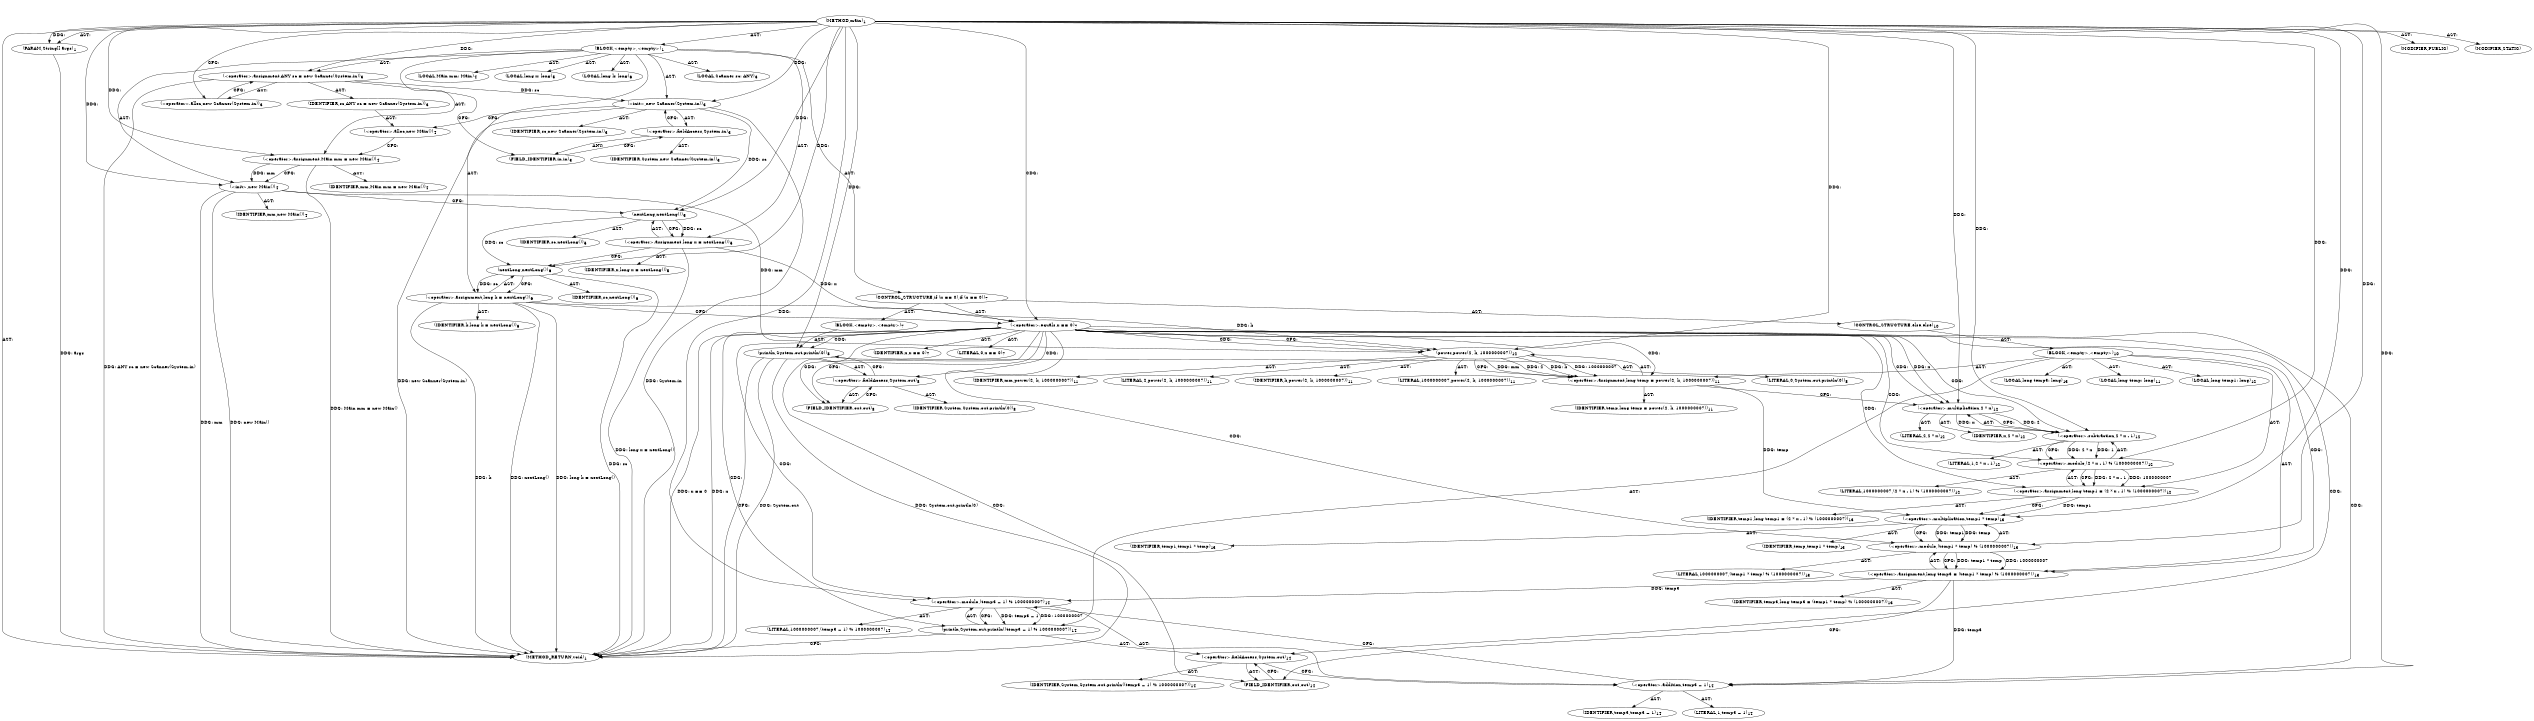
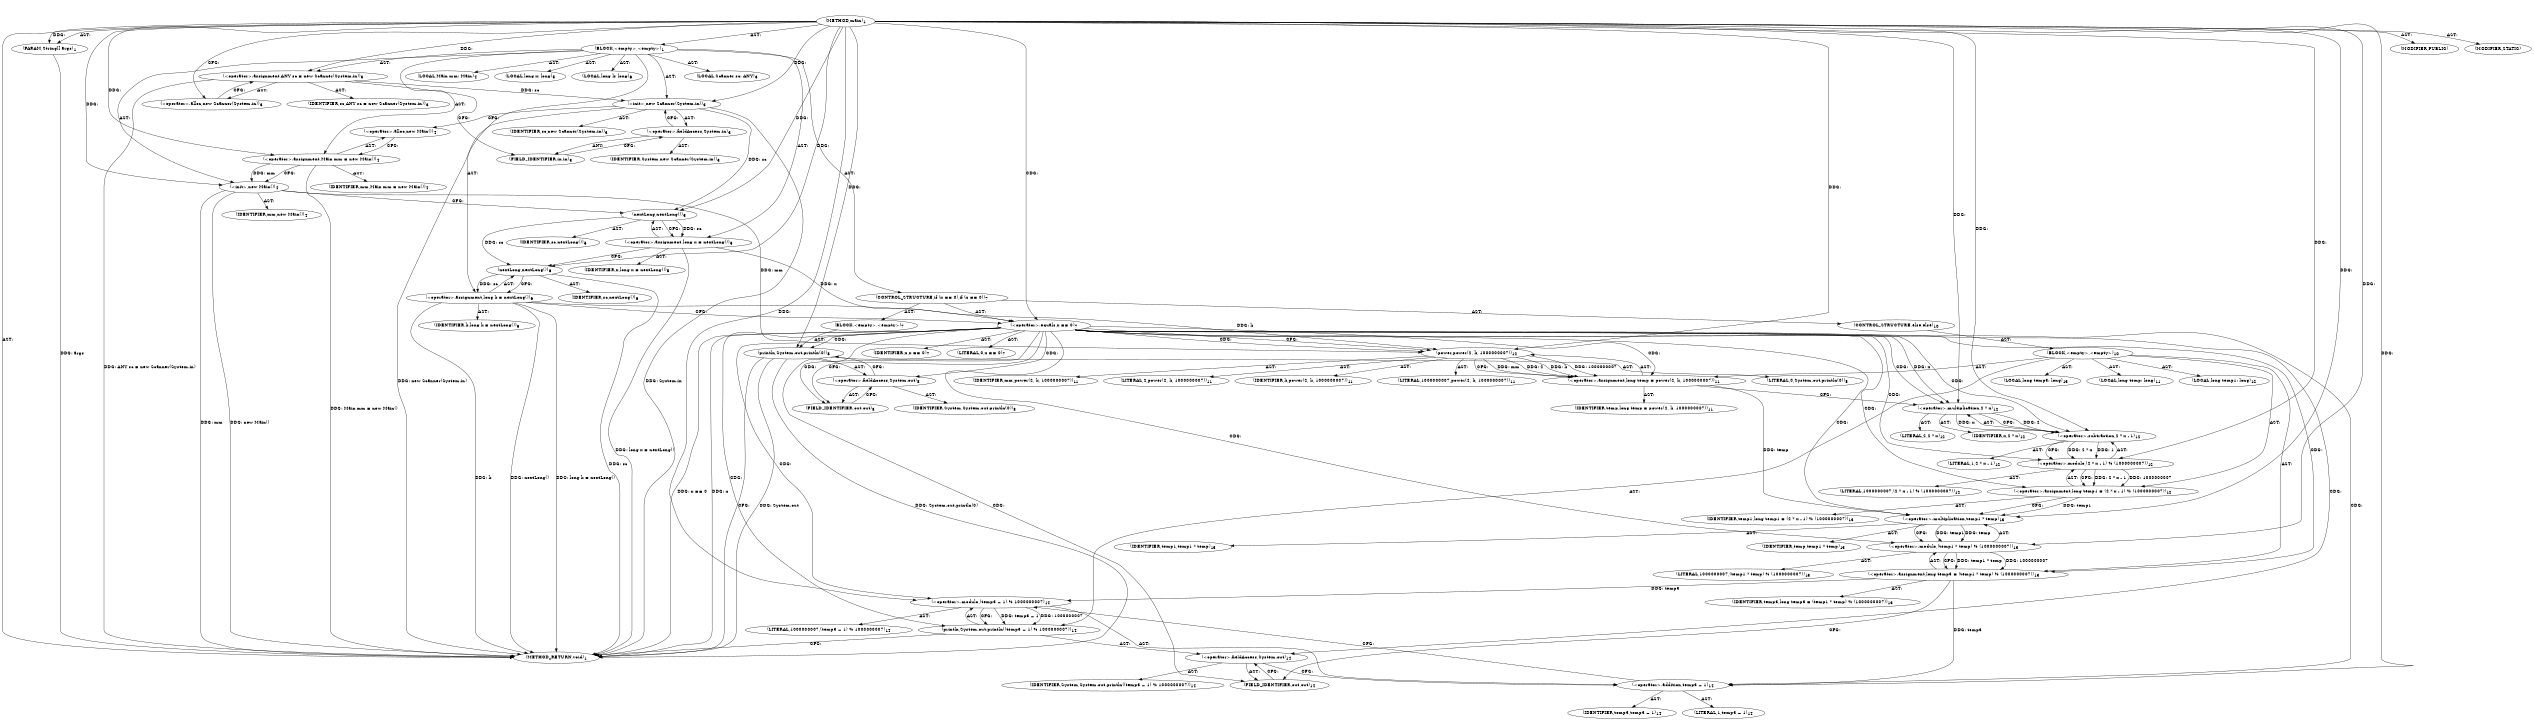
edge "(IDENTIFIER,sc,ANY sc = new Scanner(System.in))" -> "(<operator>.alloc,new Main())": now "(<operator>.assignment,Main mm = new Main())" -> "(<operator>.alloc,new Main())"
edge "(<operator>.equals,x == 0)" -> "(<operator>.multiplication,temp1 * temp)": added, label "CDG:"
